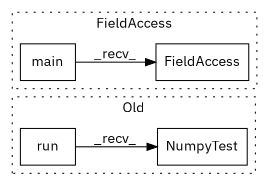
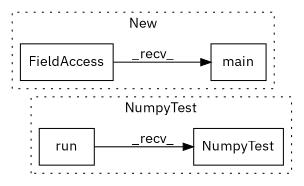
cluster "FieldAccess": label "FieldAccess" -> "New"
edge "main" -> "FieldAccess": reversed
cluster "Old": label "Old" -> "NumpyTest"
